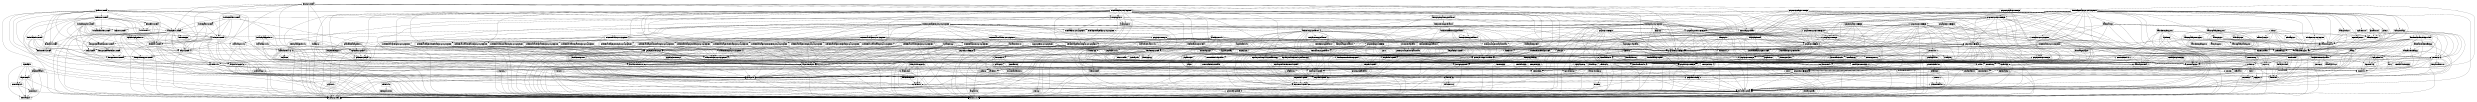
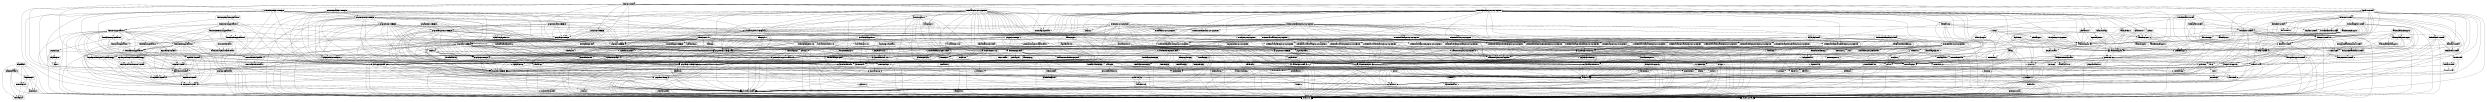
node "hibernate_search_xmlbeans_5_10_4_Final": label "hibernate_search_xmlbeans_5_10_4_Final" -> "hibernate_search_engine_5_10_4_Final"
node "icu4j_63_1": added
